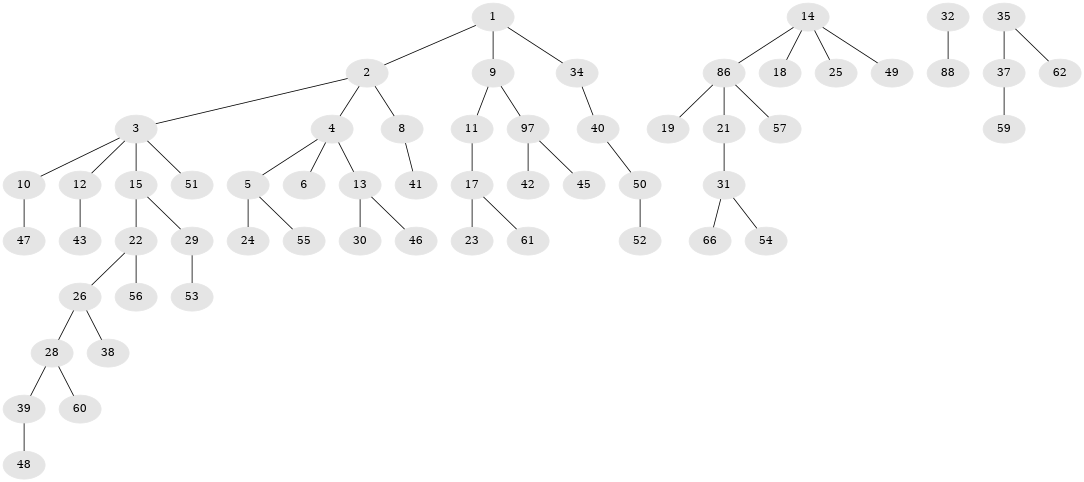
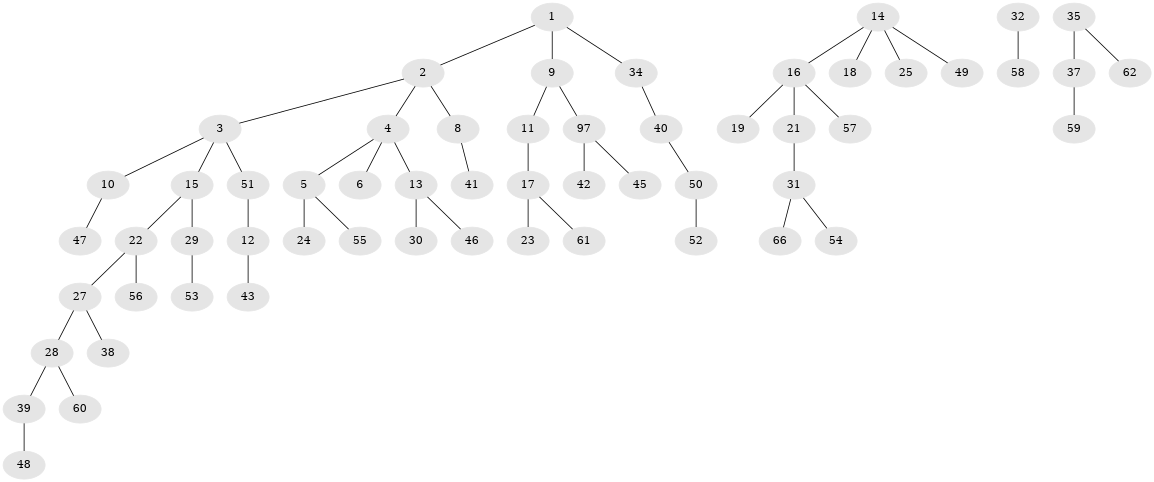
node "86": label "86" -> "16"
node "88": label "88" -> "58"
edge "3" -- "12": now "51" -- "12"
node "26": label "26" -> "27"
